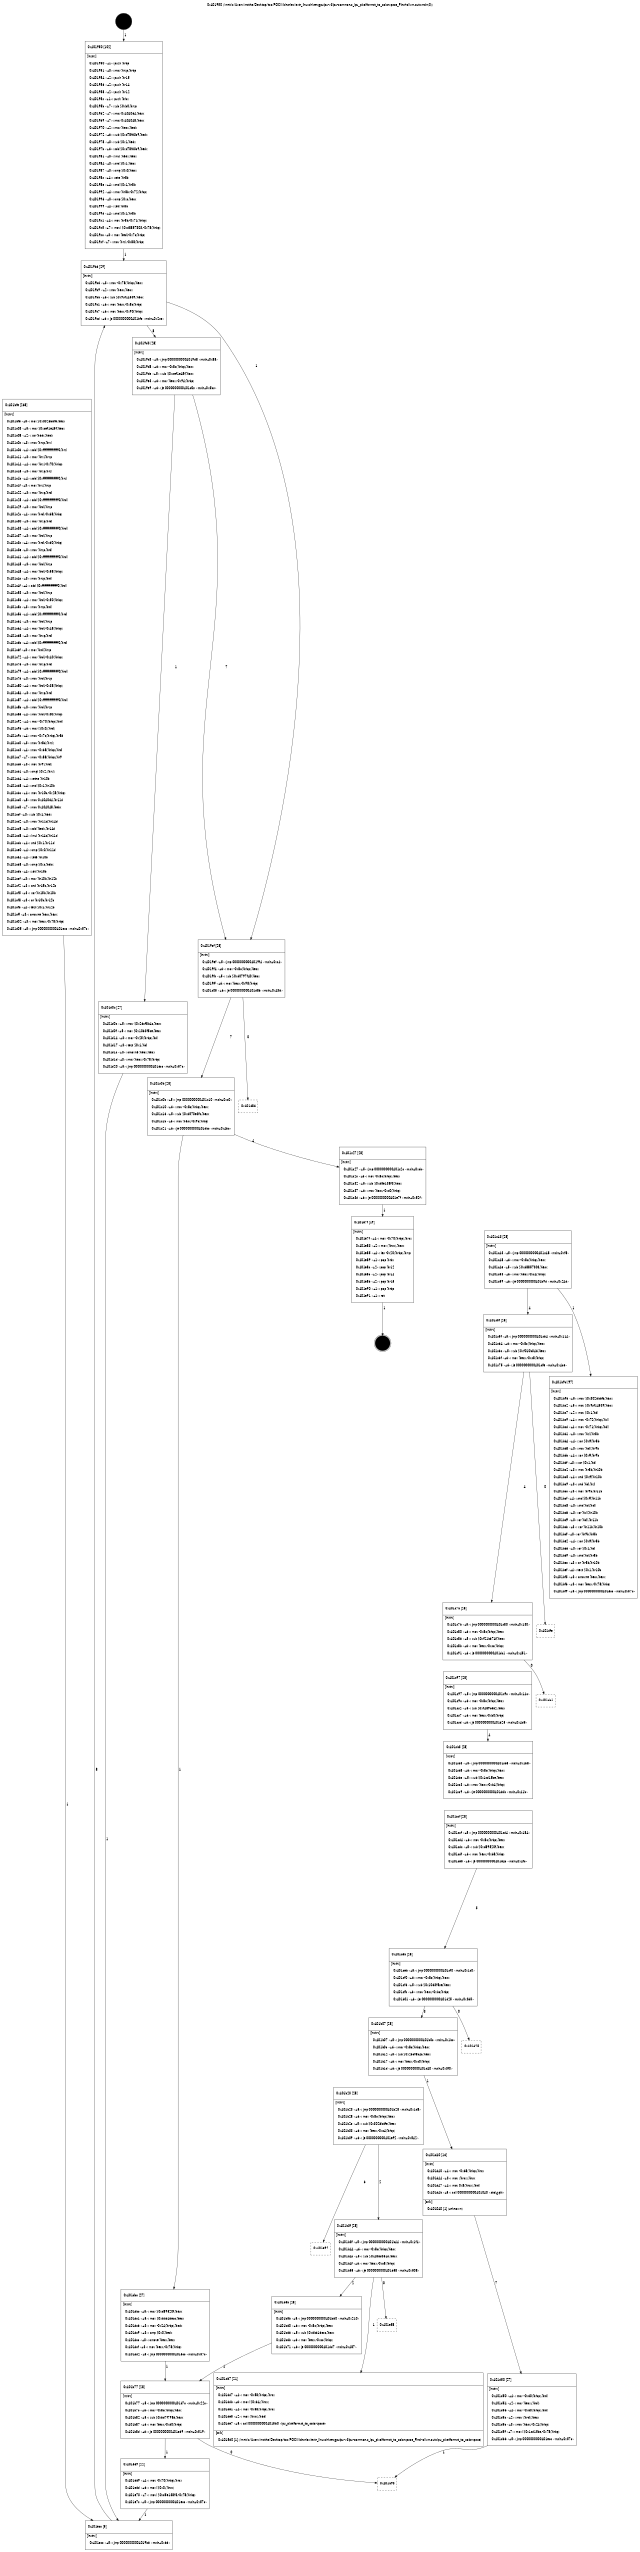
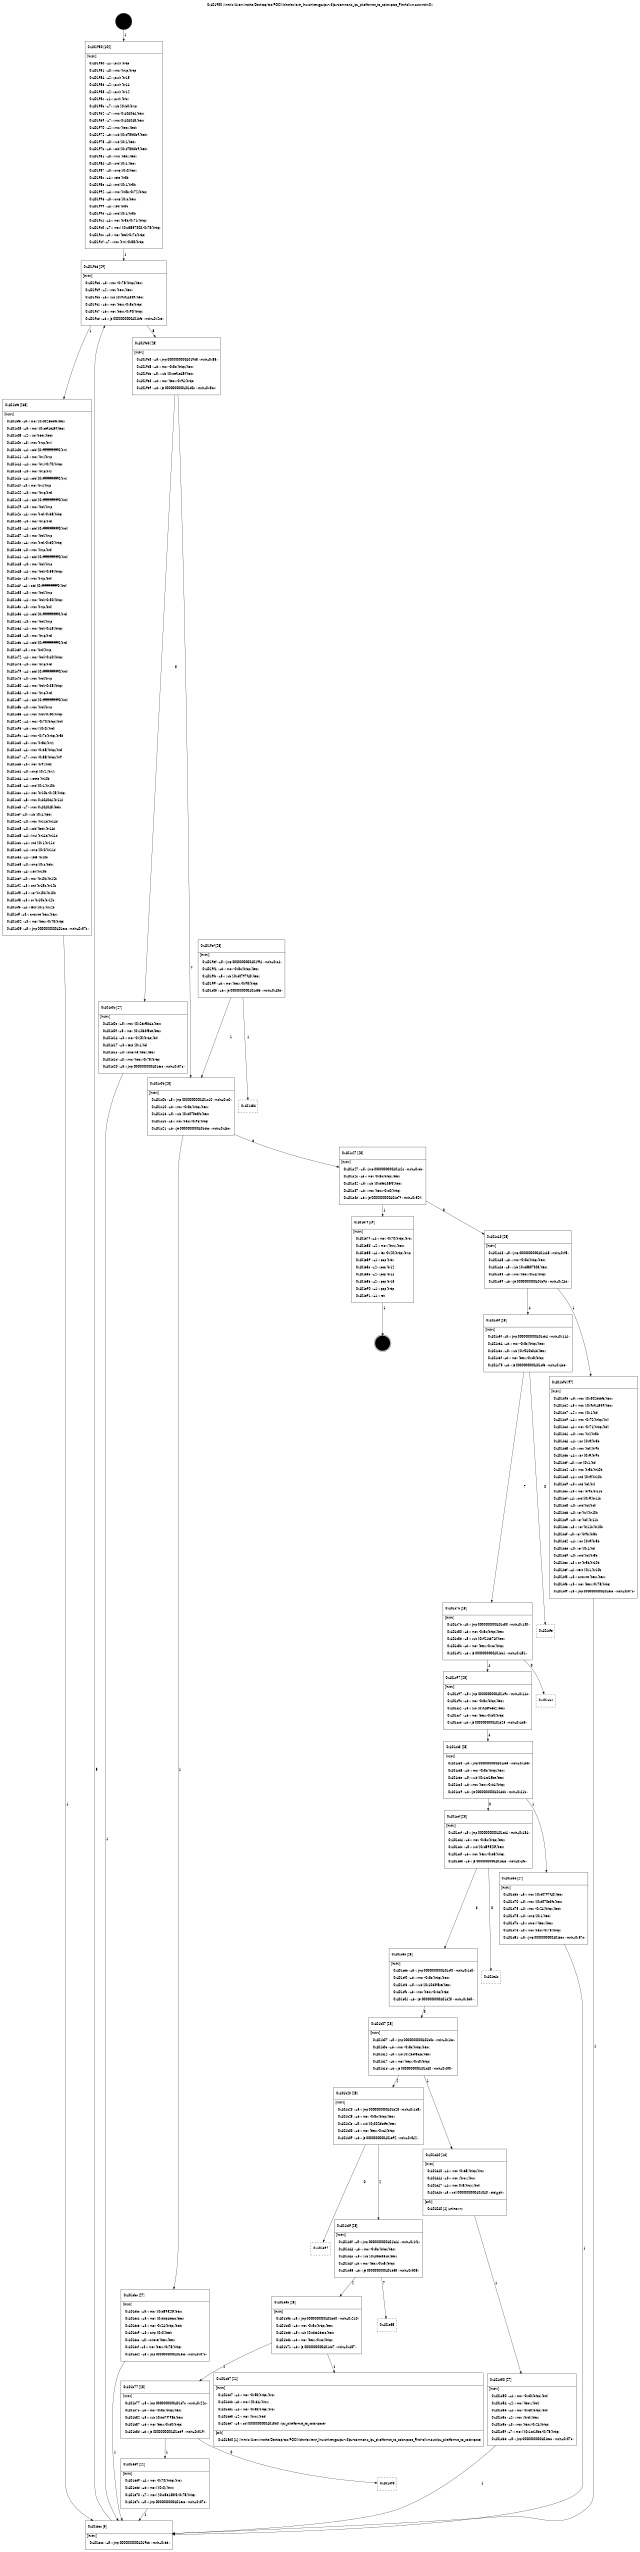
edge "0x4019b6 [29]" -> "0x4019ef [28]": now "0x4019b6 [29]" -> "0x401bfe [268]"
edge "0x4019d3 [28]" -> "0x4019ef [28]": now "0x4019d3 [28]" -> "0x401a0b [28]"
edge "0x4019d3 [28]" -> "0x401d0a [27]": label " 1" -> " 5"
edge "0x4019ef [28]" -> "0x401a0b [28]": label " 7" -> " 1"
edge "0x4019ef [28]" -> "0x401d86": label " 0" -> " 1"
edge "0x401a0b [28]" -> "0x401a27 [28]": label " 4" -> " 6"
edge "0x401a27 [28]" -> "0x401a43 [28]": added, label "5"
edge "0x401a5f [28]" -> "0x401a7b [28]": label " 4" -> " 7"
edge "0x401a7b [28]" -> "0x401a97 [28]": added, label "4"
edge "0x401ab3 [28]" -> "0x401acf [28]": added, label "3"
node "0x401d6b [27]": added
node "0x401e4c": added
node "0x401d25": removed
edge "0x401b07 [28]" -> "0x401b23 [28]": added, label "2"
edge "0x401b23 [28]" -> "0x401e92": label " 6" -> " 0"
edge "0x401b9d [97]" -> "0x401ecc [5]": added, label "1"
edge "0x401b3f [28]" -> "0x401e58": label " 0" -> " 7"
edge "0x401d40 [16]" -> "0x401d50 [27]": label " 7" -> " 1"
edge "0x401b3f [28]" -> "0x401dd7 [21]": now "0x401b5b [28]" -> "0x401dd7 [21]"
edge "0x401dbc [27]" -> "0x401b77 [28]": now "0x401dbc [27]" -> "0x401ecc [5]"
edge "0x401d50 [27]" -> "0x401b93": now "0x401d50 [27]" -> "0x401ecc [5]"
